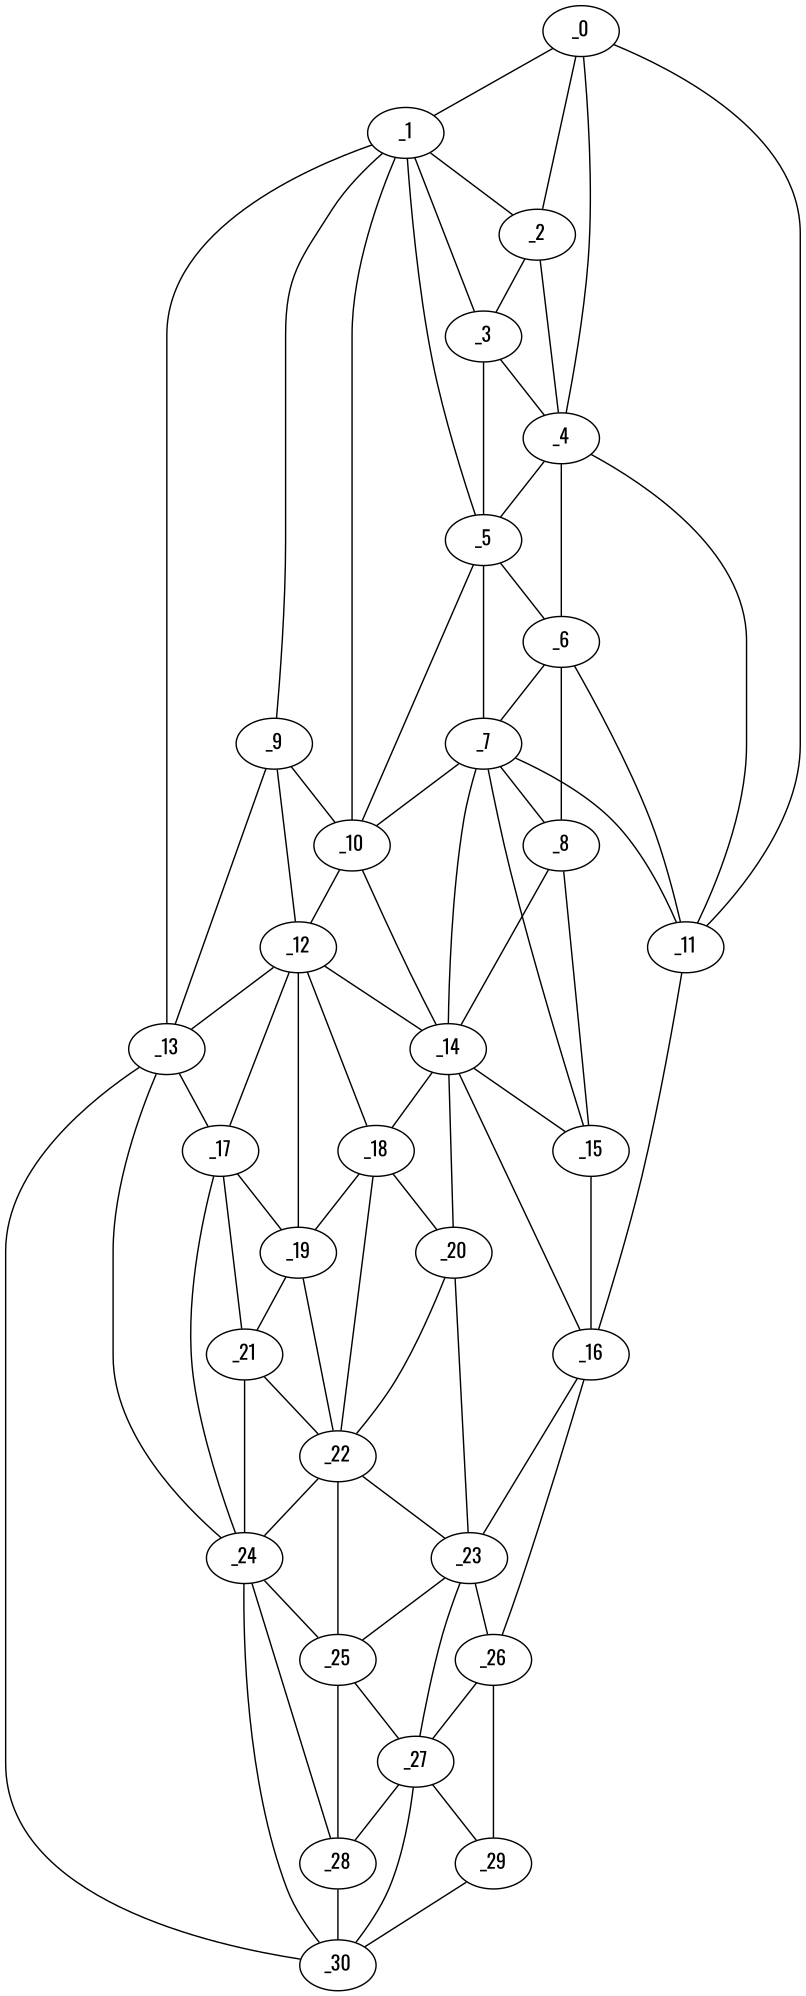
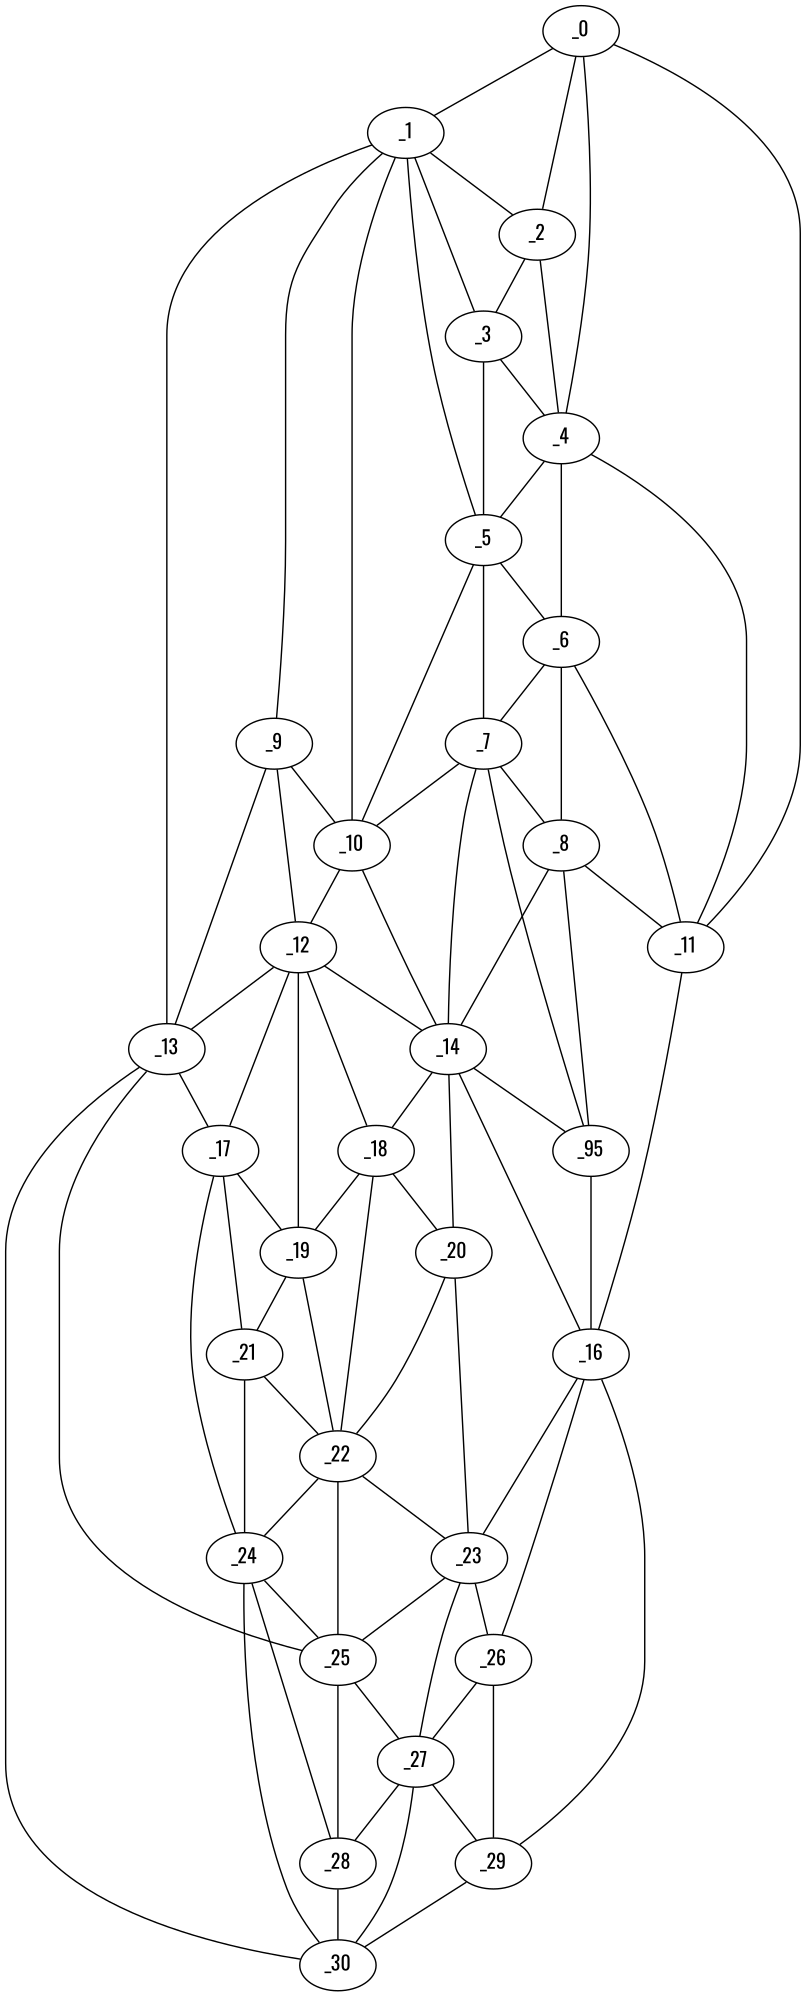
edge "_7" -- "_11": now "_8" -- "_11"
node "_15": label "_15" -> "_95"
edge "_13" -- "_24": now "_13" -- "_25"
edge "_16" -- "_29": added
